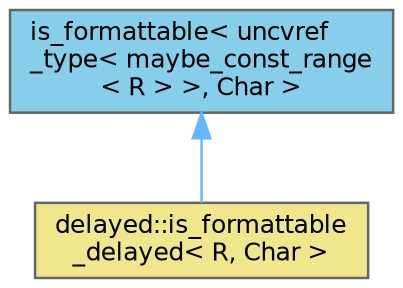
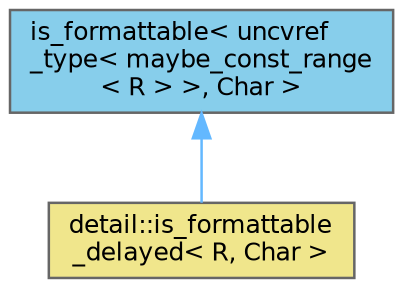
node "delayed::is_formattable _delayed< R, Char >": label "delayed::is_formattable _delayed< R, Char >" -> "detail::is_formattable _delayed< R, Char >"
